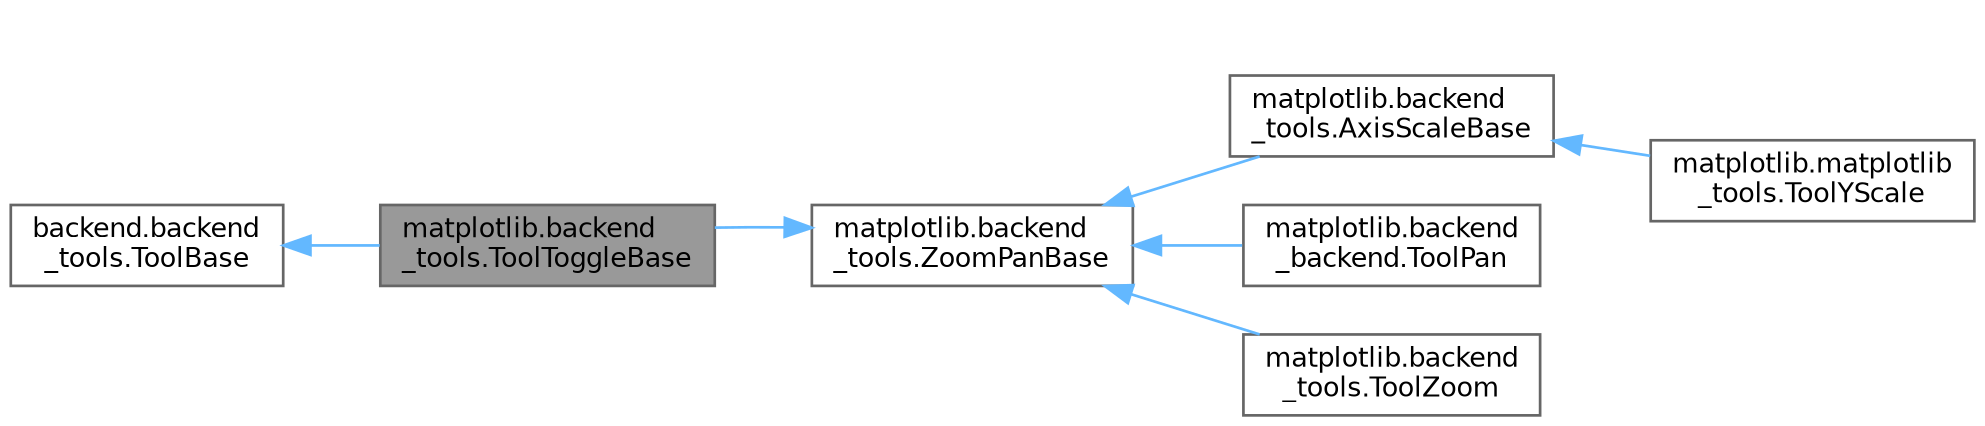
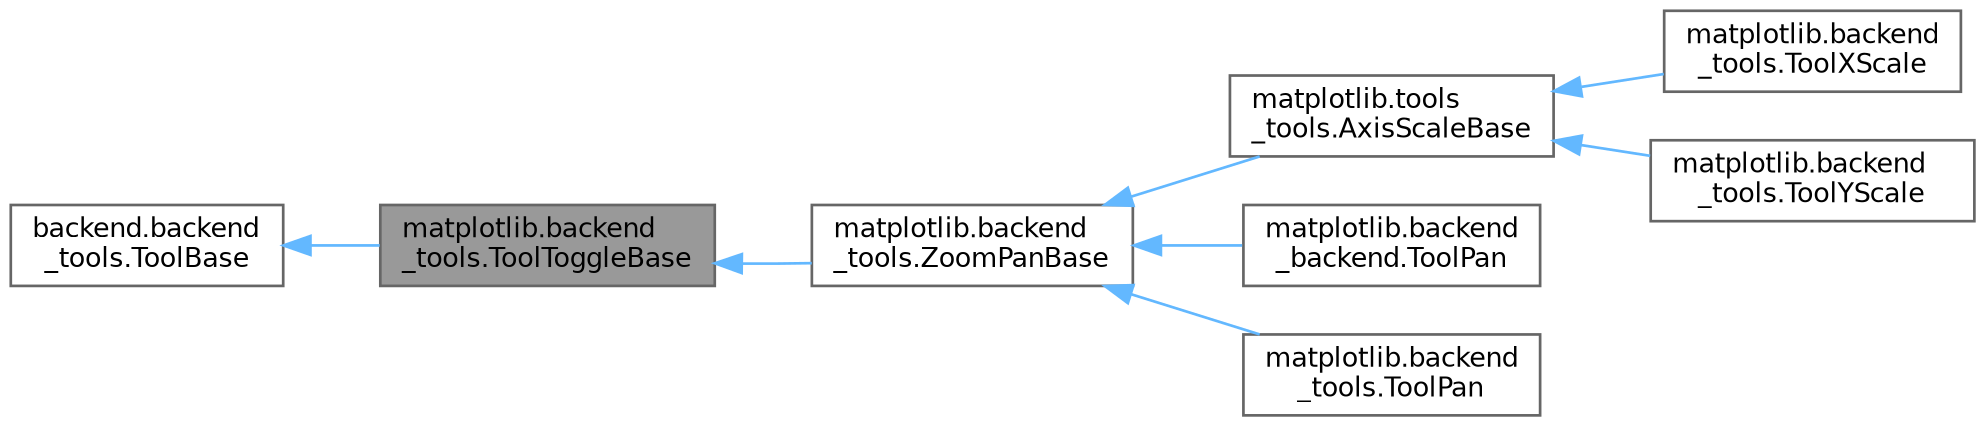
node "matplotlib.backend _tools.ToolXScale": added
node "matplotlib.backend _tools.AxisScaleBase": label "matplotlib.backend _tools.AxisScaleBase" -> "matplotlib.tools _tools.AxisScaleBase"
node "matplotlib.matplotlib _tools.ToolYScale": label "matplotlib.matplotlib _tools.ToolYScale" -> "matplotlib.backend _tools.ToolYScale"
edge "matplotlib.backend _tools.ToolToggleBase" -> "matplotlib.backend _tools.ZoomPanBase": reversed
node "matplotlib.backend _tools.ToolZoom": label "matplotlib.backend _tools.ToolZoom" -> "matplotlib.backend _tools.ToolPan"
